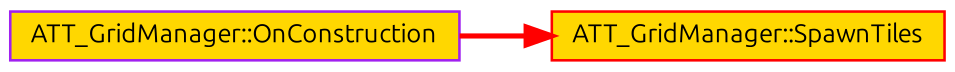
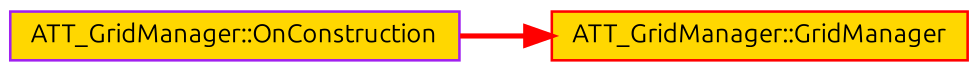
node "ATT_GridManager::SpawnTiles": label "ATT_GridManager::SpawnTiles" -> "ATT_GridManager::GridManager"
